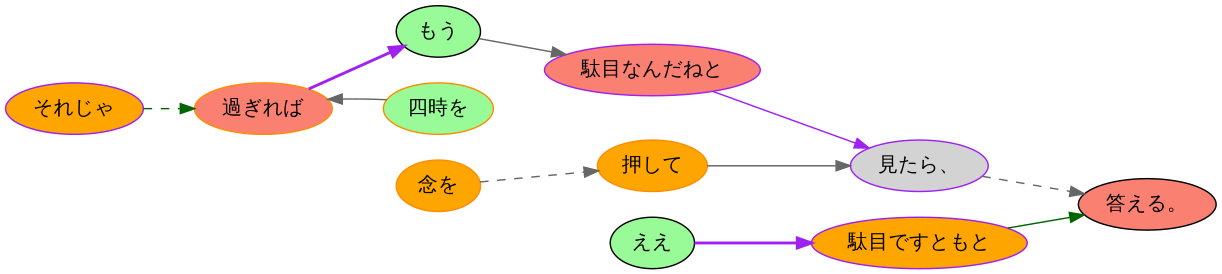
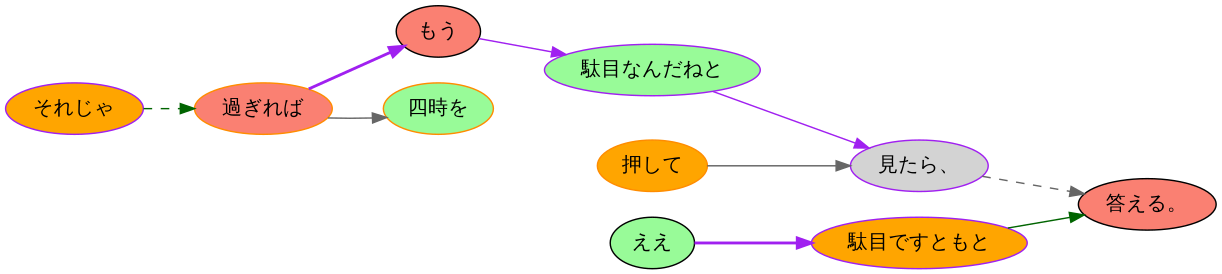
node "もう": fillcolor palegreen -> salmon
edge "もう" -> "駄目なんだねと": color gray40 -> purple
node "駄目なんだねと": fillcolor salmon -> palegreen
edge "四時を" -> "過ぎれば": reversed
node "念を": removed
